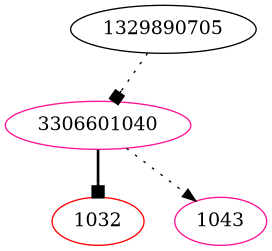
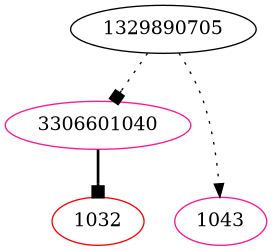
edge "3306601040" -> "1043": now "1329890705" -> "1043"
